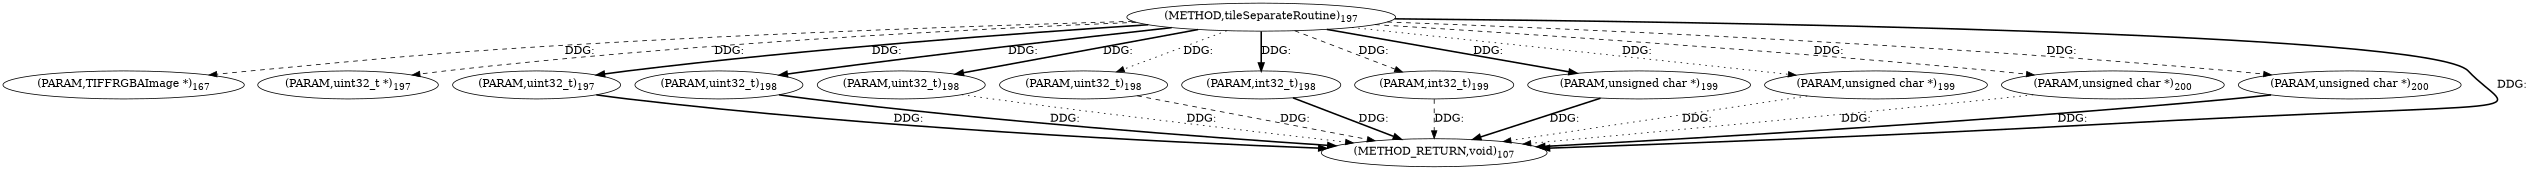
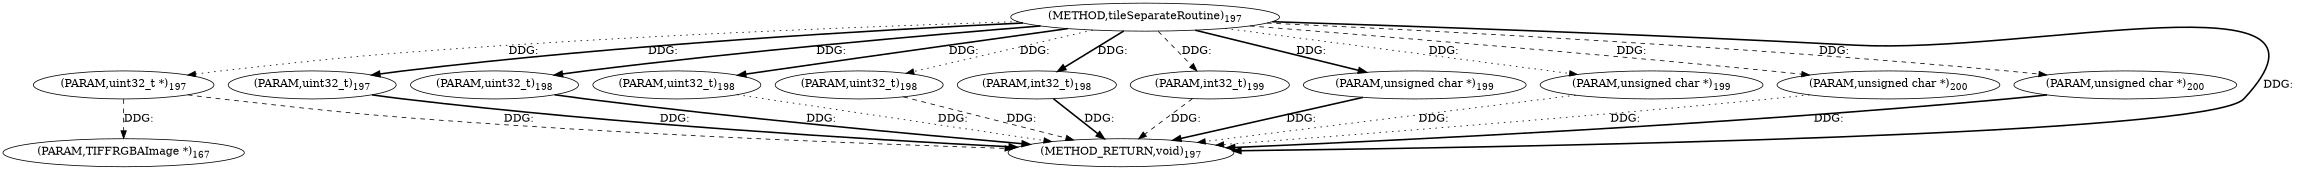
edge "(METHOD,tileSeparateRoutine)" -> "(PARAM,TIFFRGBAImage *)": now "(PARAM,uint32_t *)" -> "(PARAM,TIFFRGBAImage *)"
edge "(METHOD,tileSeparateRoutine)" -> "(PARAM,uint32_t *)": style dashed -> dotted
edge "(PARAM,uint32_t *)" -> "(METHOD_RETURN,void)": added, label "DDG:"
node "(METHOD_RETURN,void)": text "107" -> "197"
